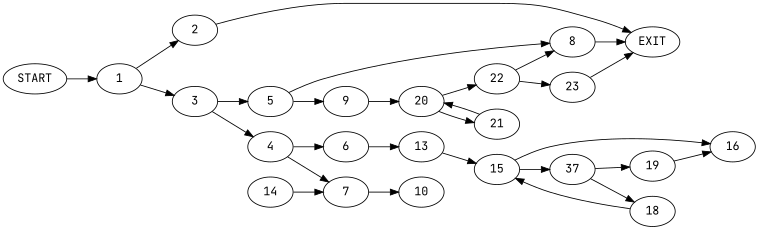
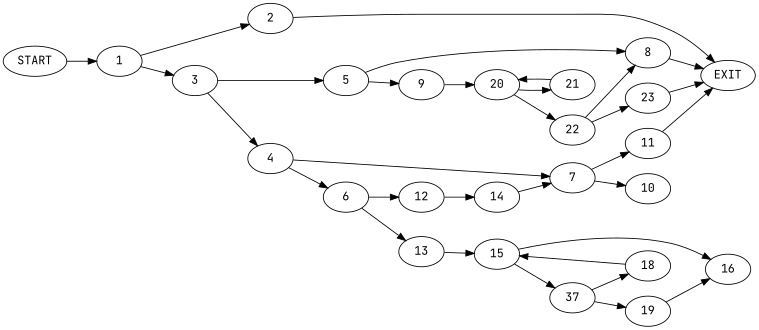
node "11": added
node "12": added
